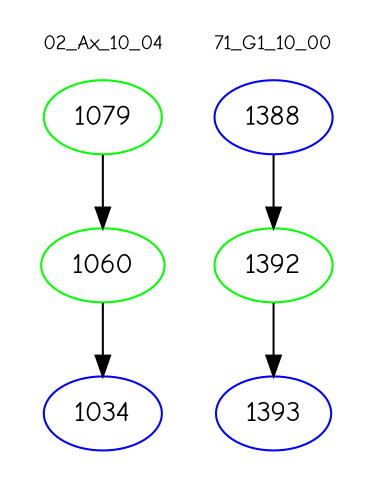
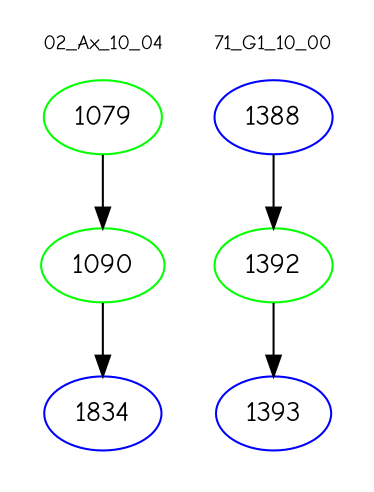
node "1060": label "1060" -> "1090"
node "1034": label "1034" -> "1834"
